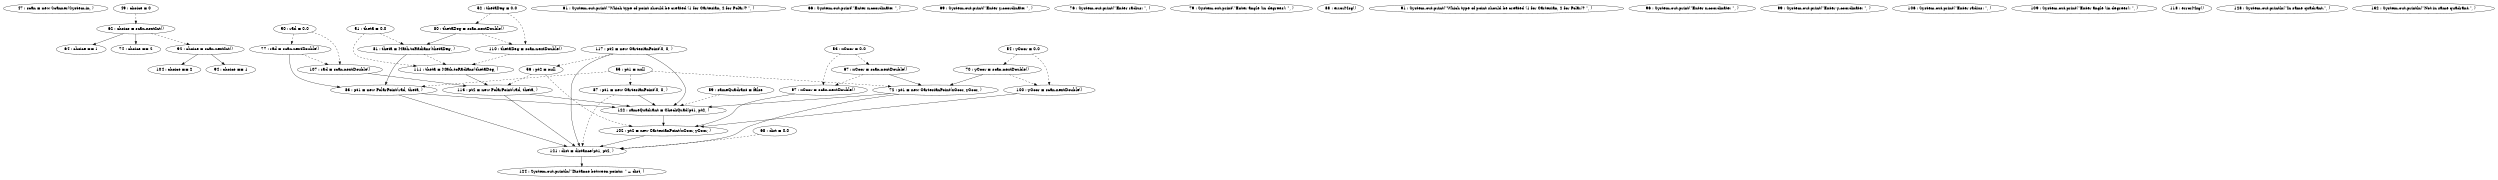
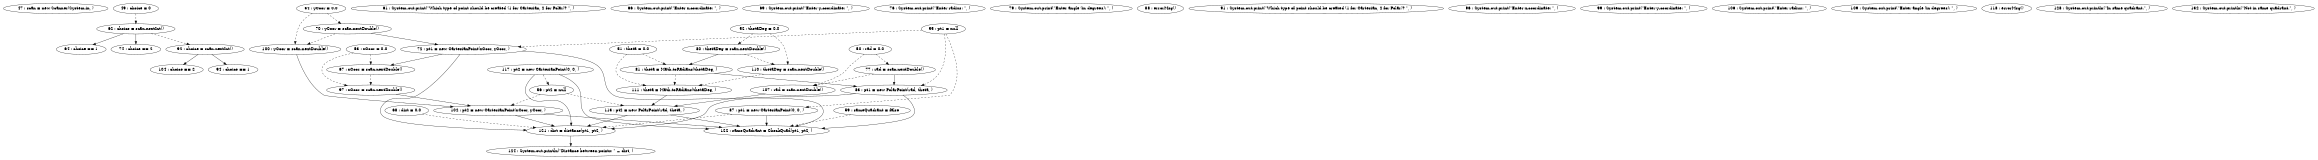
edge "67 : xCoor = scan.nextDouble()" -> "72 : pt1 = new CartesianPoint(xCoor, yCoor, )": reversed
edge "122 : sameQuadrant = CheckQuad(pt1, pt2, )" -> "102 : pt2 = new CartesianPoint(xCoor, yCoor, )": reversed
